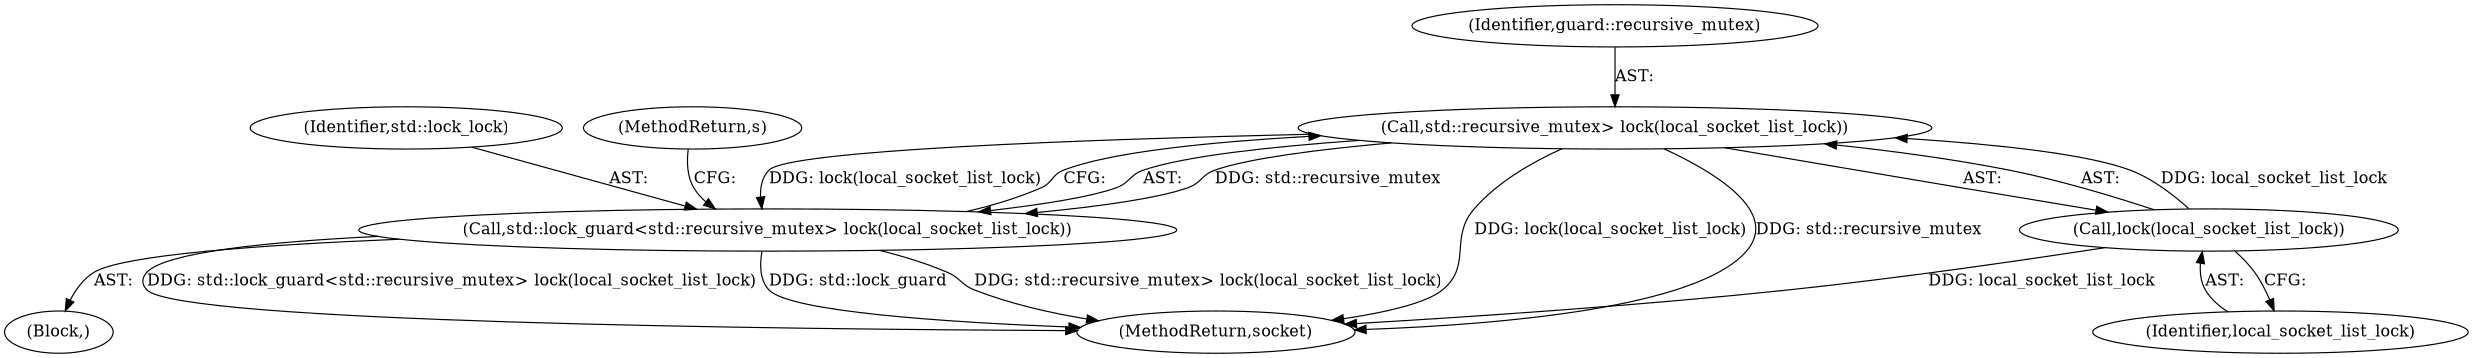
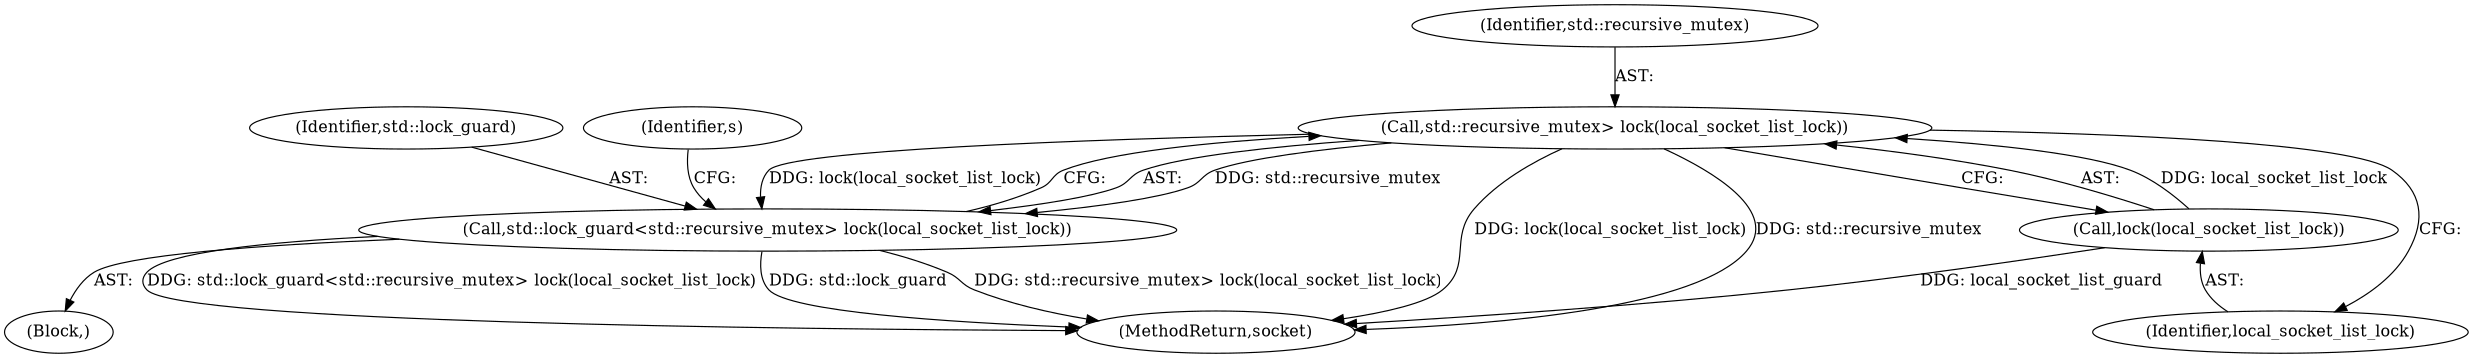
node "(Identifier,guard::recursive_mutex)": label "(Identifier,guard::recursive_mutex)" -> "(Identifier,std::recursive_mutex)"
node "(Identifier,std::lock_lock)": label "(Identifier,std::lock_lock)" -> "(Identifier,std::lock_guard)"
node "(MethodReturn,s)": label "(MethodReturn,s)" -> "(Identifier,s)"
edge "(Call,std::recursive_mutex> lock(local_socket_list_lock))" -> "(Call,lock(local_socket_list_lock))": label "AST: " -> "CFG: "
edge "(Call,lock(local_socket_list_lock))" -> "(Identifier,local_socket_list_lock)": now "(Call,std::recursive_mutex> lock(local_socket_list_lock))" -> "(Identifier,local_socket_list_lock)"
edge "(Call,lock(local_socket_list_lock))" -> "(MethodReturn,socket)": label "DDG: local_socket_list_lock" -> "DDG: local_socket_list_guard"
